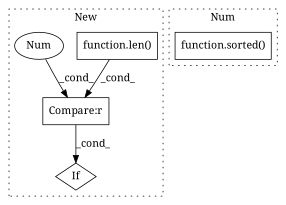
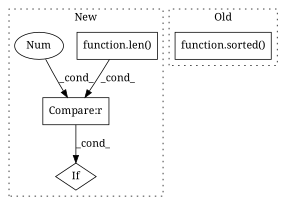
cluster "Num": label "Num" -> "Old"
